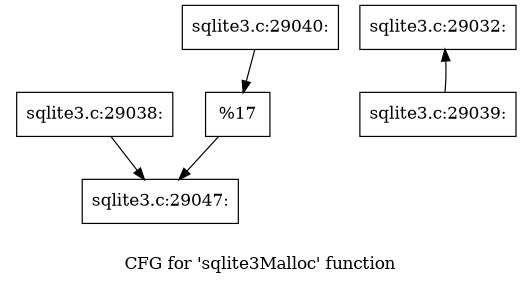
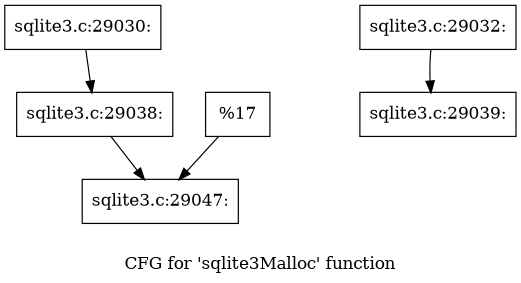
node "sqlite3.c:29030:": added
node "sqlite3.c:29040:": removed
edge "sqlite3.c:29039:" -> "sqlite3.c:29032:": reversed
